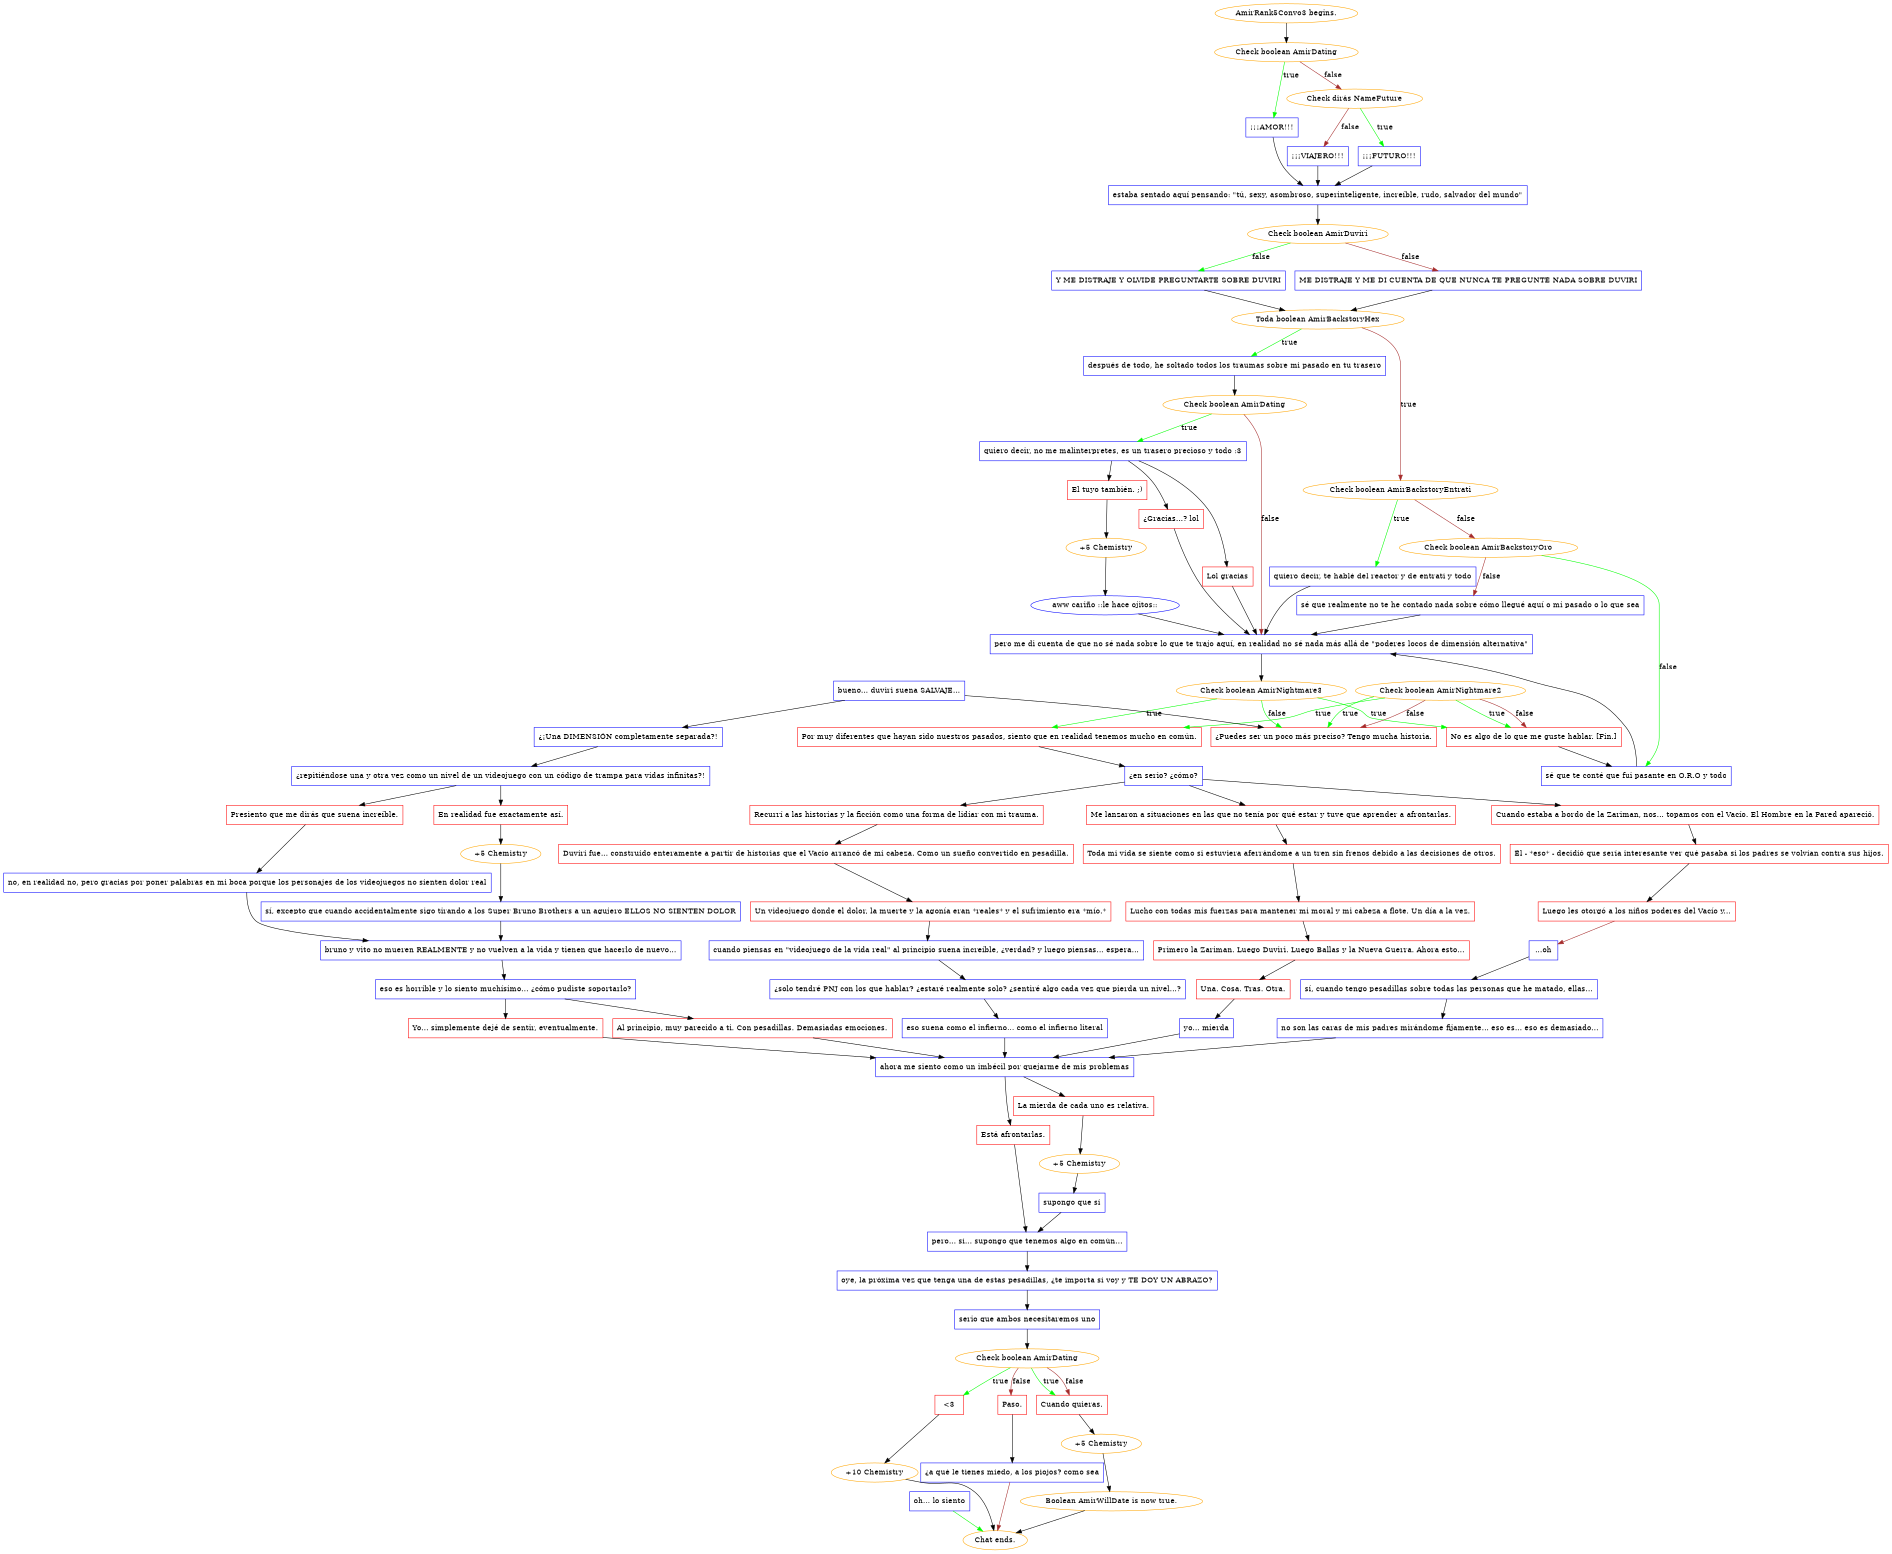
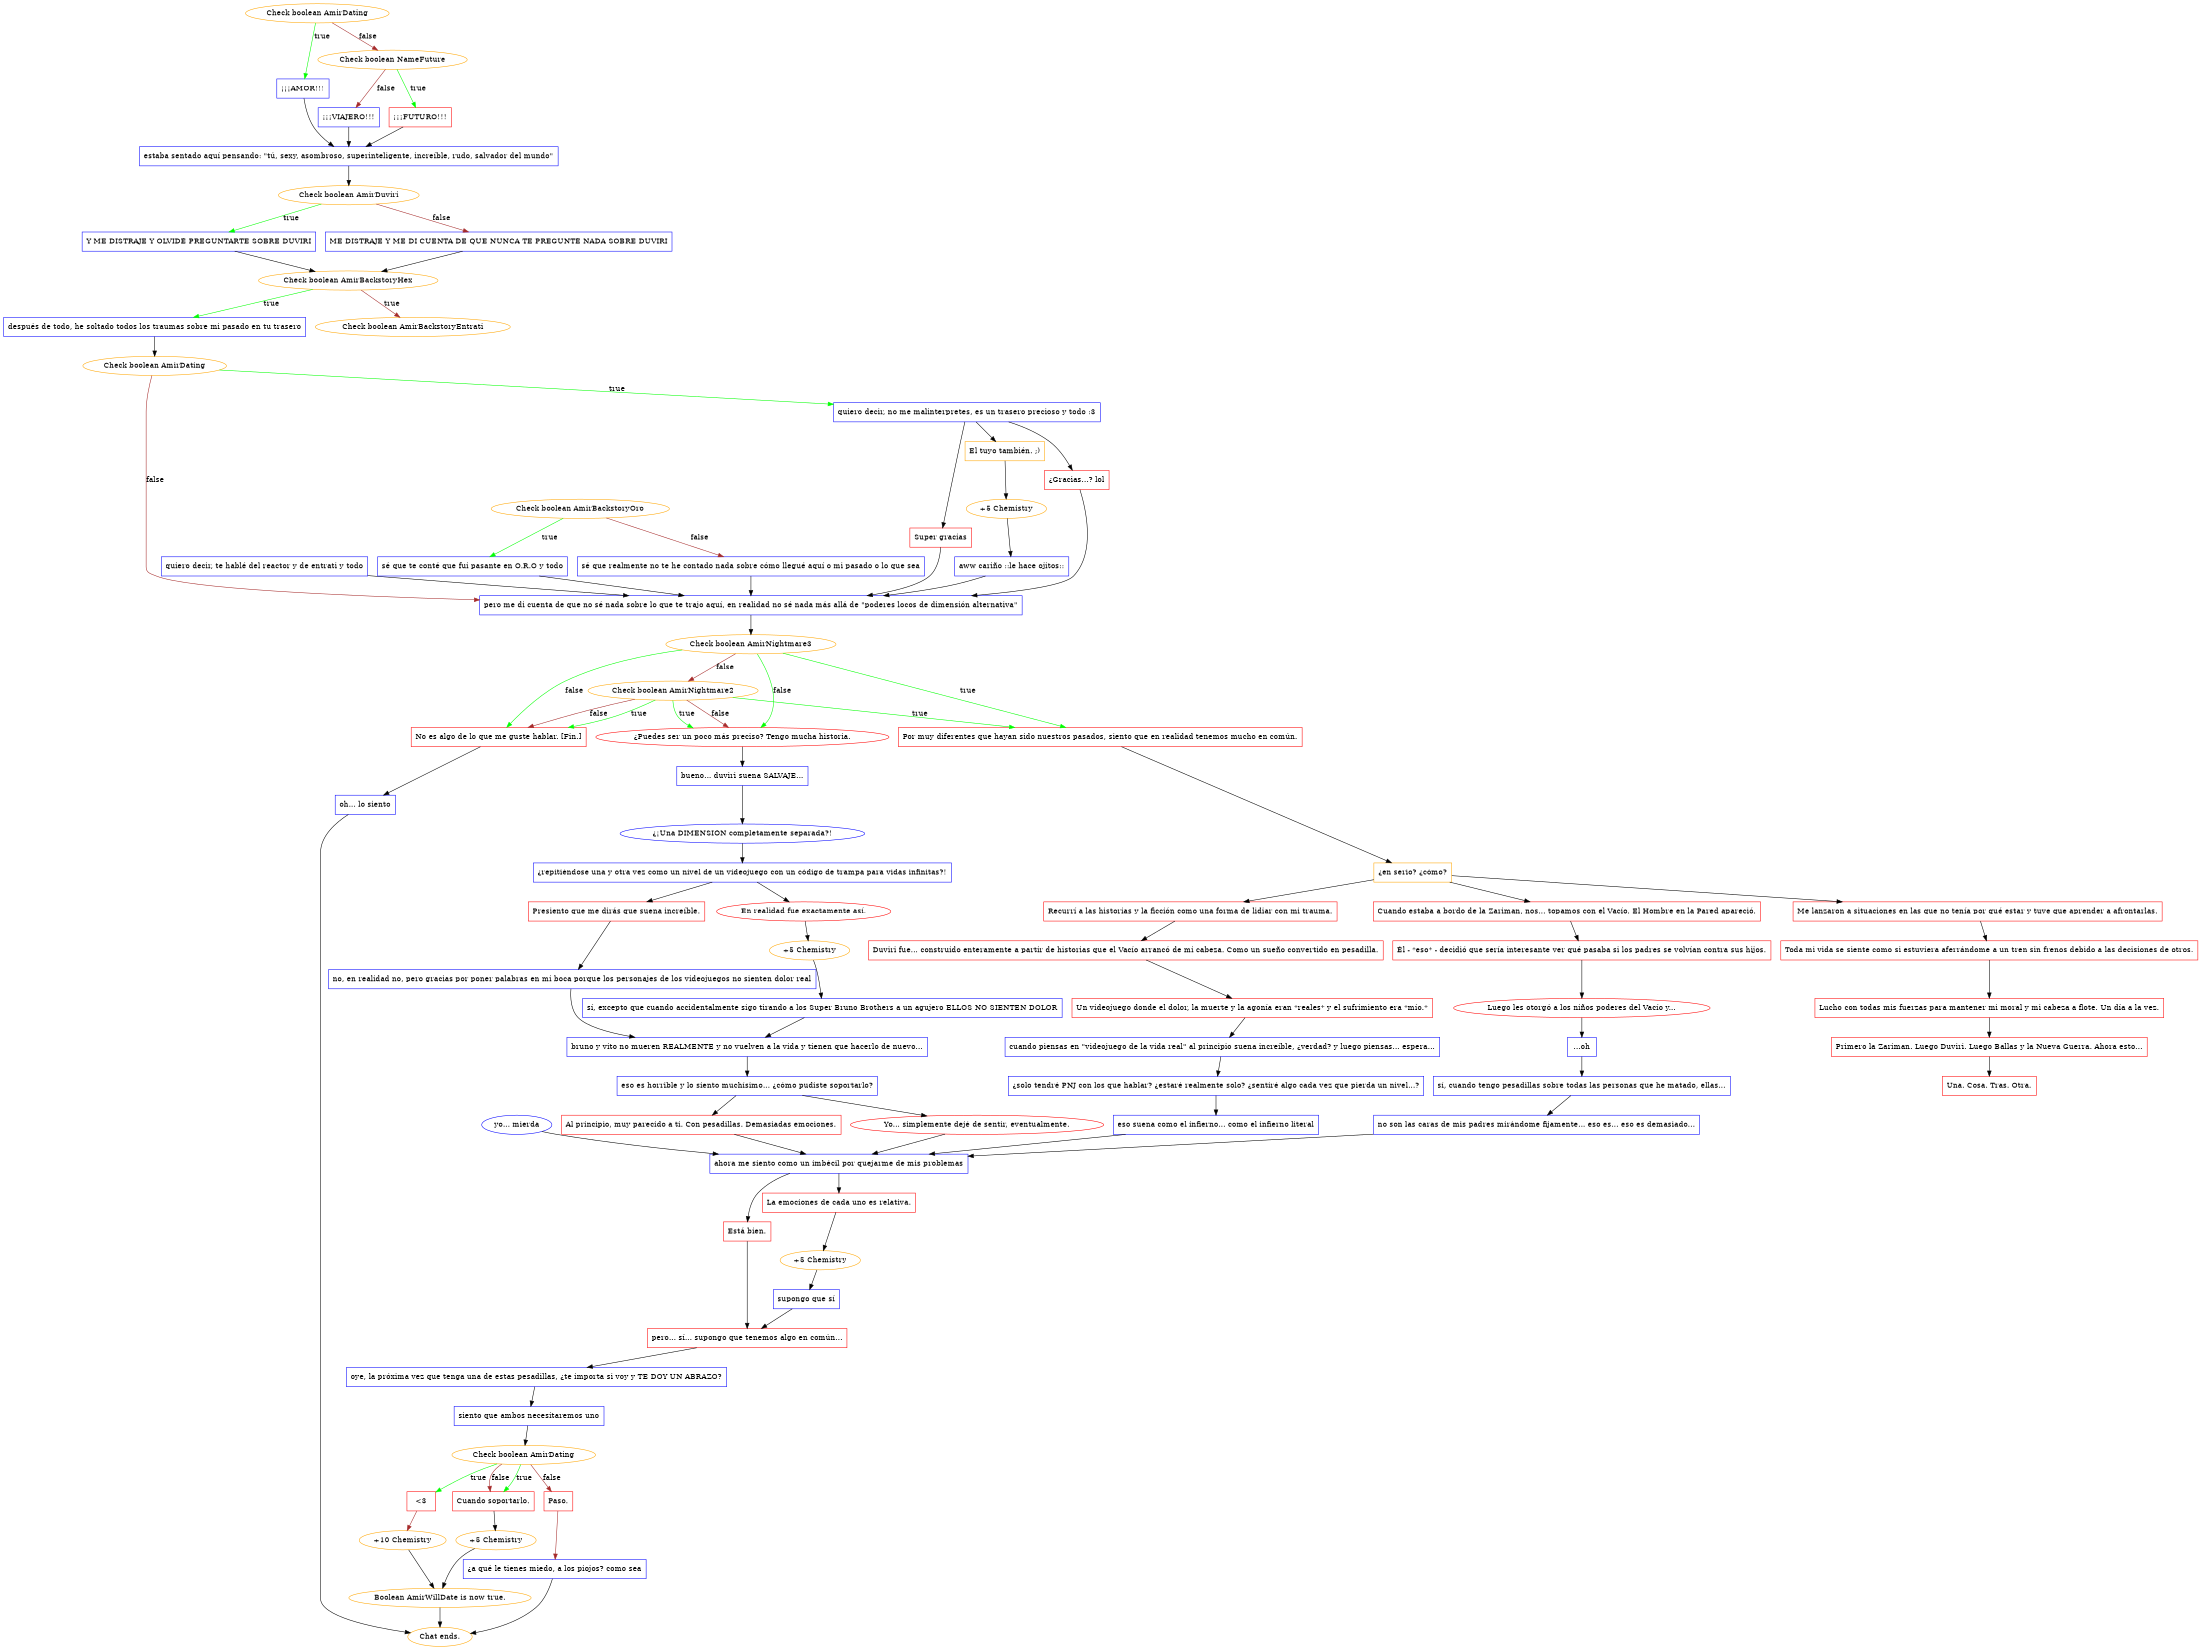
node "AmirRank5Convo3 begins.": removed
node "Check dirás NameFuture": label "Check dirás NameFuture" -> "Check boolean NameFuture"
node "¡¡¡FUTURO!!!": color blue -> red
edge "Check boolean AmirDuviri" -> "Y ME DISTRAJE Y OLVIDÉ PREGUNTARTE SOBRE DUVIRI": label "false" -> "true"
node "Toda boolean AmirBackstoryHex": label "Toda boolean AmirBackstoryHex" -> "Check boolean AmirBackstoryHex"
node "El tuyo también. ;)": color red -> orange
edge "Check boolean AmirBackstoryEntrati" -> "Check boolean AmirBackstoryOro": removed, label "false"
edge "Check boolean AmirBackstoryEntrati" -> "quiero decir, te hablé del reactor y de entrati y todo": removed, label "true"
node "Lol gracias": label "Lol gracias" -> "Super gracias"
node "aww cariño ::le hace ojitos::": shape ellipse -> box
edge "Check boolean AmirNightmare3" -> "Check boolean AmirNightmare2": added, label "false"
edge "Check boolean AmirBackstoryOro" -> "sé que te conté que fui pasante en O.R.O y todo": label "false" -> "true"
edge "bueno... duviri suena SALVAJE..." -> "¿Puedes ser un poco más preciso? Tengo mucha historia.": reversed
edge "Check boolean AmirNightmare3" -> "No es algo de lo que me guste hablar. [Fin.]": label "true" -> "false"
node "¿¡Una DIMENSIÓN completamente separada?!": shape box -> ellipse
node "¿Puedes ser un poco más preciso? Tengo mucha historia.": shape box -> ellipse
edge "No es algo de lo que me guste hablar. [Fin.]" -> "sé que te conté que fui pasante en O.R.O y todo": now "No es algo de lo que me guste hablar. [Fin.]" -> "oh... lo siento"
node "¿en serio? ¿cómo?": color blue -> orange
node "En realidad fue exactamente así.": shape box -> ellipse
node "Luego les otorgó a los niños poderes del Vacío y...": shape box -> ellipse
edge "Luego les otorgó a los niños poderes del Vacío y..." -> "...oh": color brown -> black
edge "Una. Cosa. Tras. Otra." -> "yo... mierda": removed
node "Yo... simplemente dejé de sentir, eventualmente.": shape box -> ellipse
node "yo... mierda": shape box -> ellipse
node "La mierda de cada uno es relativa.": label "La mierda de cada uno es relativa." -> "La emociones de cada uno es relativa."
node "Está afrontarlas.": label "Está afrontarlas." -> "Está bien."
node "pero... sí... supongo que tenemos algo en común...": color blue -> red
node "serio que ambos necesitaremos uno": label "serio que ambos necesitaremos uno" -> "siento que ambos necesitaremos uno"
node "Cuando quieras.": label "Cuando quieras." -> "Cuando soportarlo."
edge "Paso." -> "¿a qué le tienes miedo, a los piojos? como sea": color black -> brown
edge "<3" -> "+10 Chemistry": color black -> brown
edge "+10 Chemistry" -> "Chat ends.": now "+10 Chemistry" -> "Boolean AmirWillDate is now true."
edge "¿a qué le tienes miedo, a los piojos? como sea" -> "Chat ends.": color brown -> black
edge "oh... lo siento" -> "Chat ends.": color green -> black
